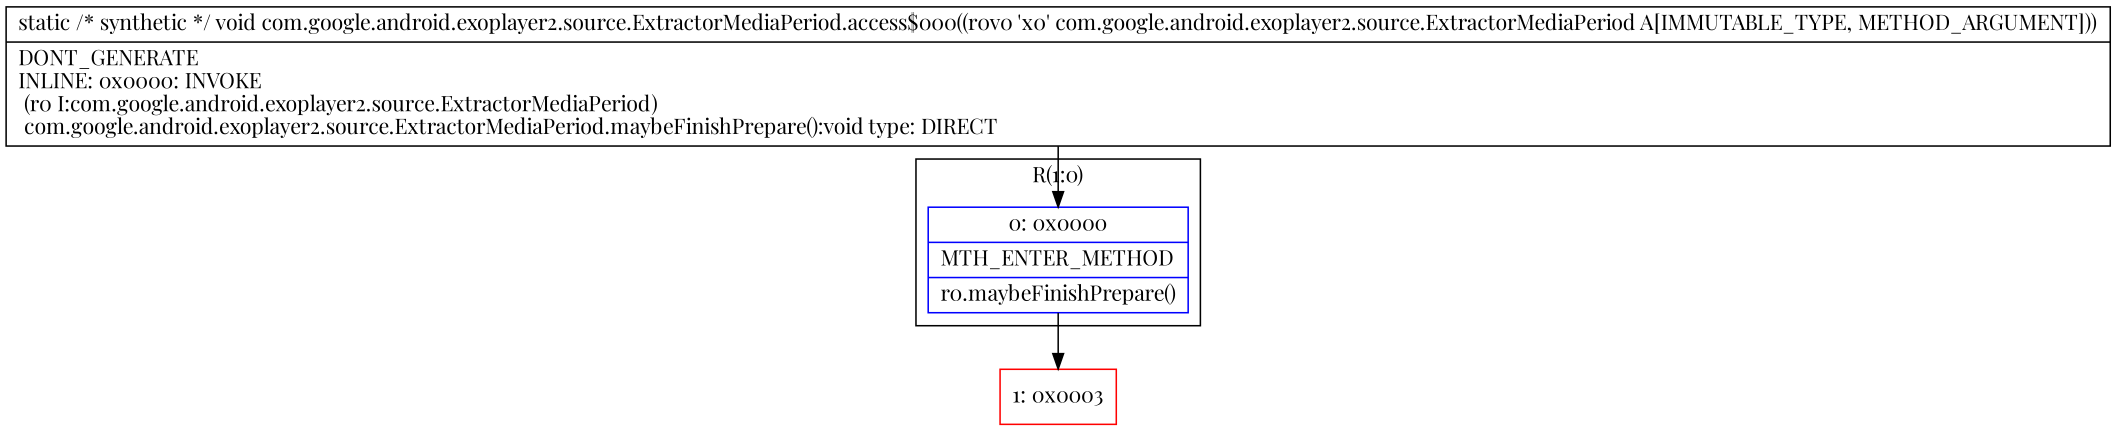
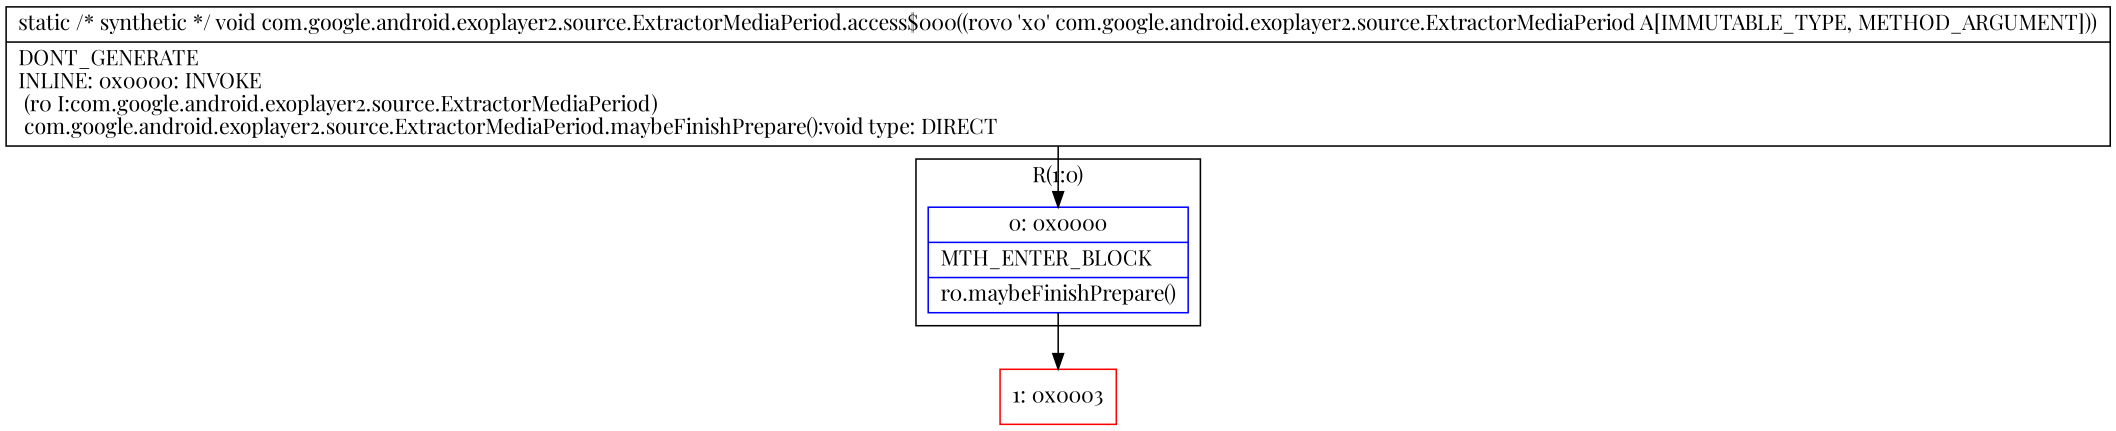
node "0: 0x0000": text "MTH_ENTER_METHOD" -> "MTH_ENTER_BLOCK"
